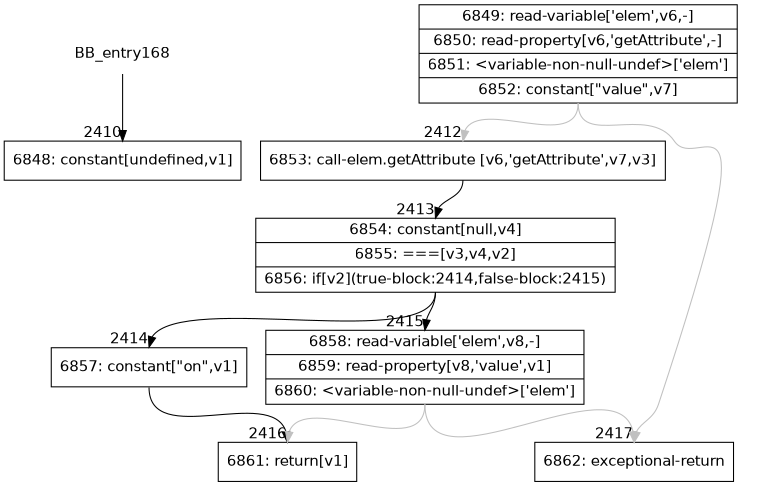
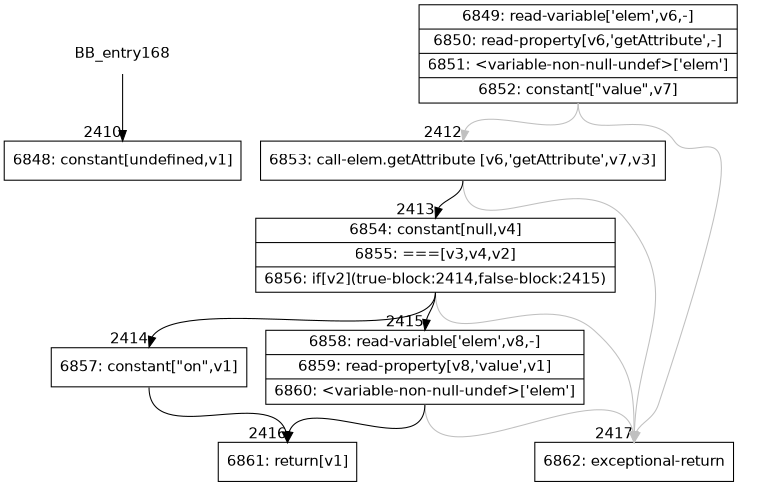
edge "6853: call-elem.getAttribute [v6,'getAttribute',v7,v3]" -> "6862: exceptional-return": added
edge "6854: constant[null,v4]" -> "6862: exceptional-return": added
edge "6858: read-variable['elem',v8,-]" -> "6861: return[v1]": color gray -> black
